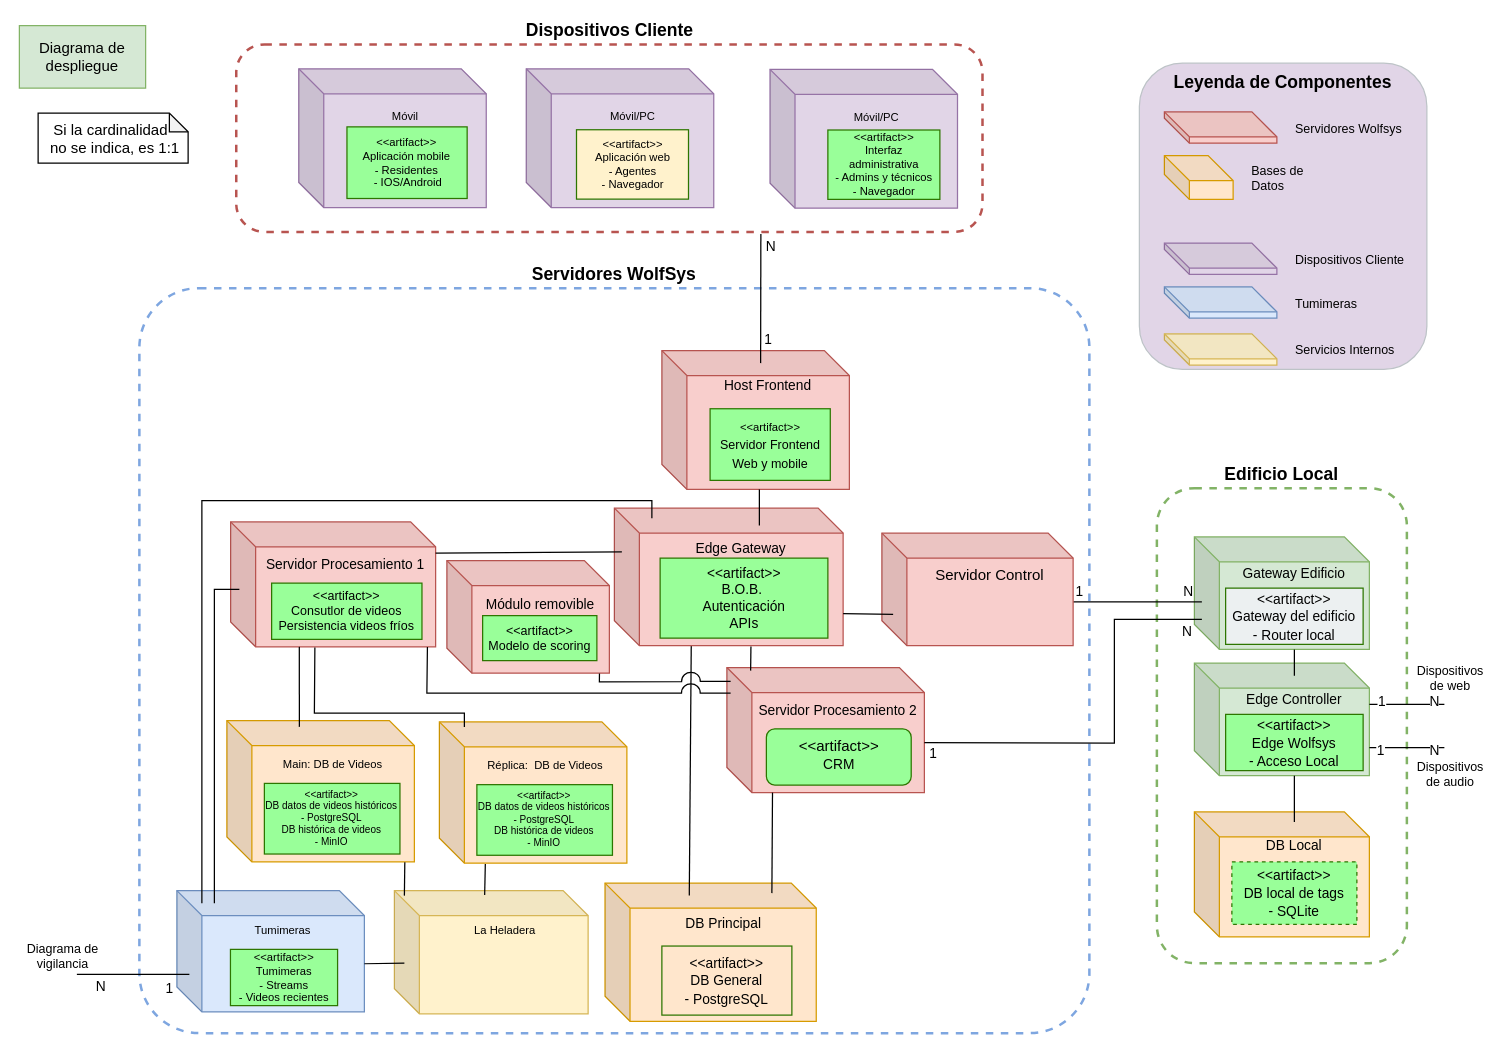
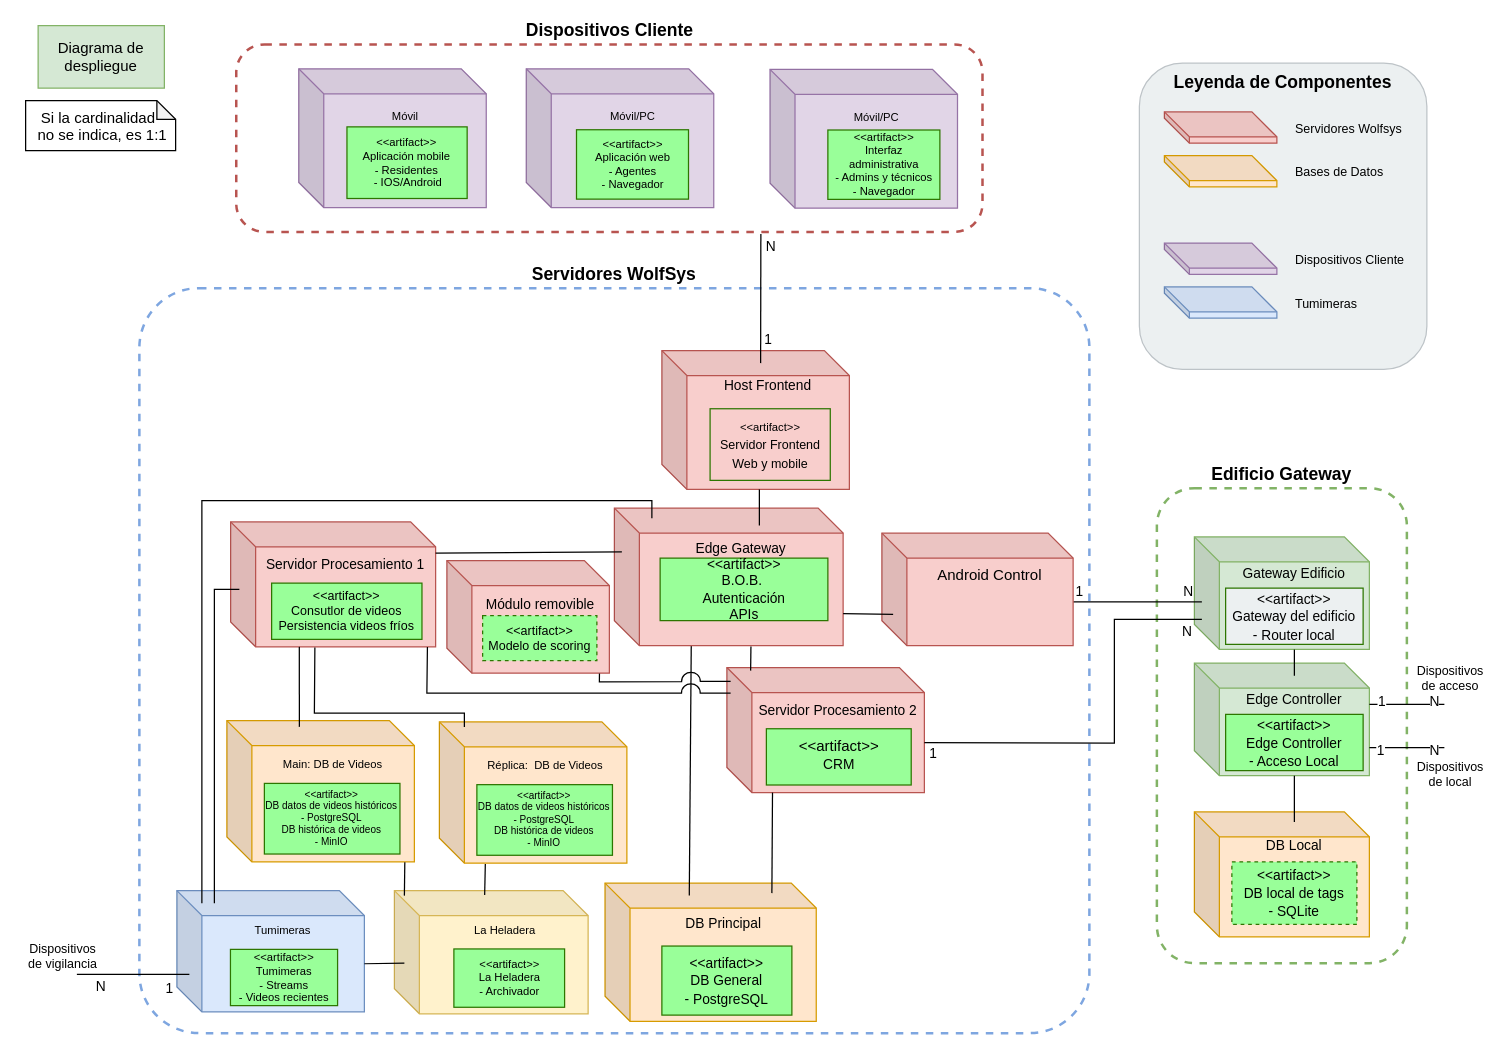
node "Diagrama de despliegue": moved (83, 57) -> (101, 57)
node "Si la cardinalidad no se indica, es 1:1": moved (113, 138) -> (101, 126)
node "<<artifact>> Aplicación web - Agentes - Navegador": fillcolor #fff2cc -> #99ff99
node "Bases de Datos": size 69x44 -> 113x31
node "Leyenda de Componentes": fillcolor #e1d5e7 -> #ecf0f1
node "Servicios Internos": removed
node "<<artifact>>Servidor Frontend Web y mobile": fillcolor #99ff99 -> #f8cecc
node "Edificio Local": label "Edificio Local" -> "Edificio Gateway"
node "<<artifact>> B.O.B. Autenticación APIs": size 168x80 -> 168x63
node "Servidor Control": label "Servidor Control" -> "Android Control"
node "<<artifact>> Modelo de scoring": style solid -> dashed
node "Dispositivos de web": label "Dispositivos de web" -> "Dispositivos de acceso"
node "<<artifact>>Edge Wolfsys- Acceso Local": label "<<artifact>>Edge Wolfsys- Acceso Local" -> "<<artifact>>Edge Controller- Acceso Local"
node "<<artifact>> CRM": shape rounded rectangle -> rectangle
node "Dispositivos de audio": label "Dispositivos de audio" -> "Dispositivos de local"
node "Diagrama de vigilancia": label "Diagrama de vigilancia" -> "Dispositivos de vigilancia"
node "<<artifact>> La Heladera - Archivador": added
node "<<artifact>>DB General - PostgreSQL": fillcolor #ffe6cc -> #99ff99
